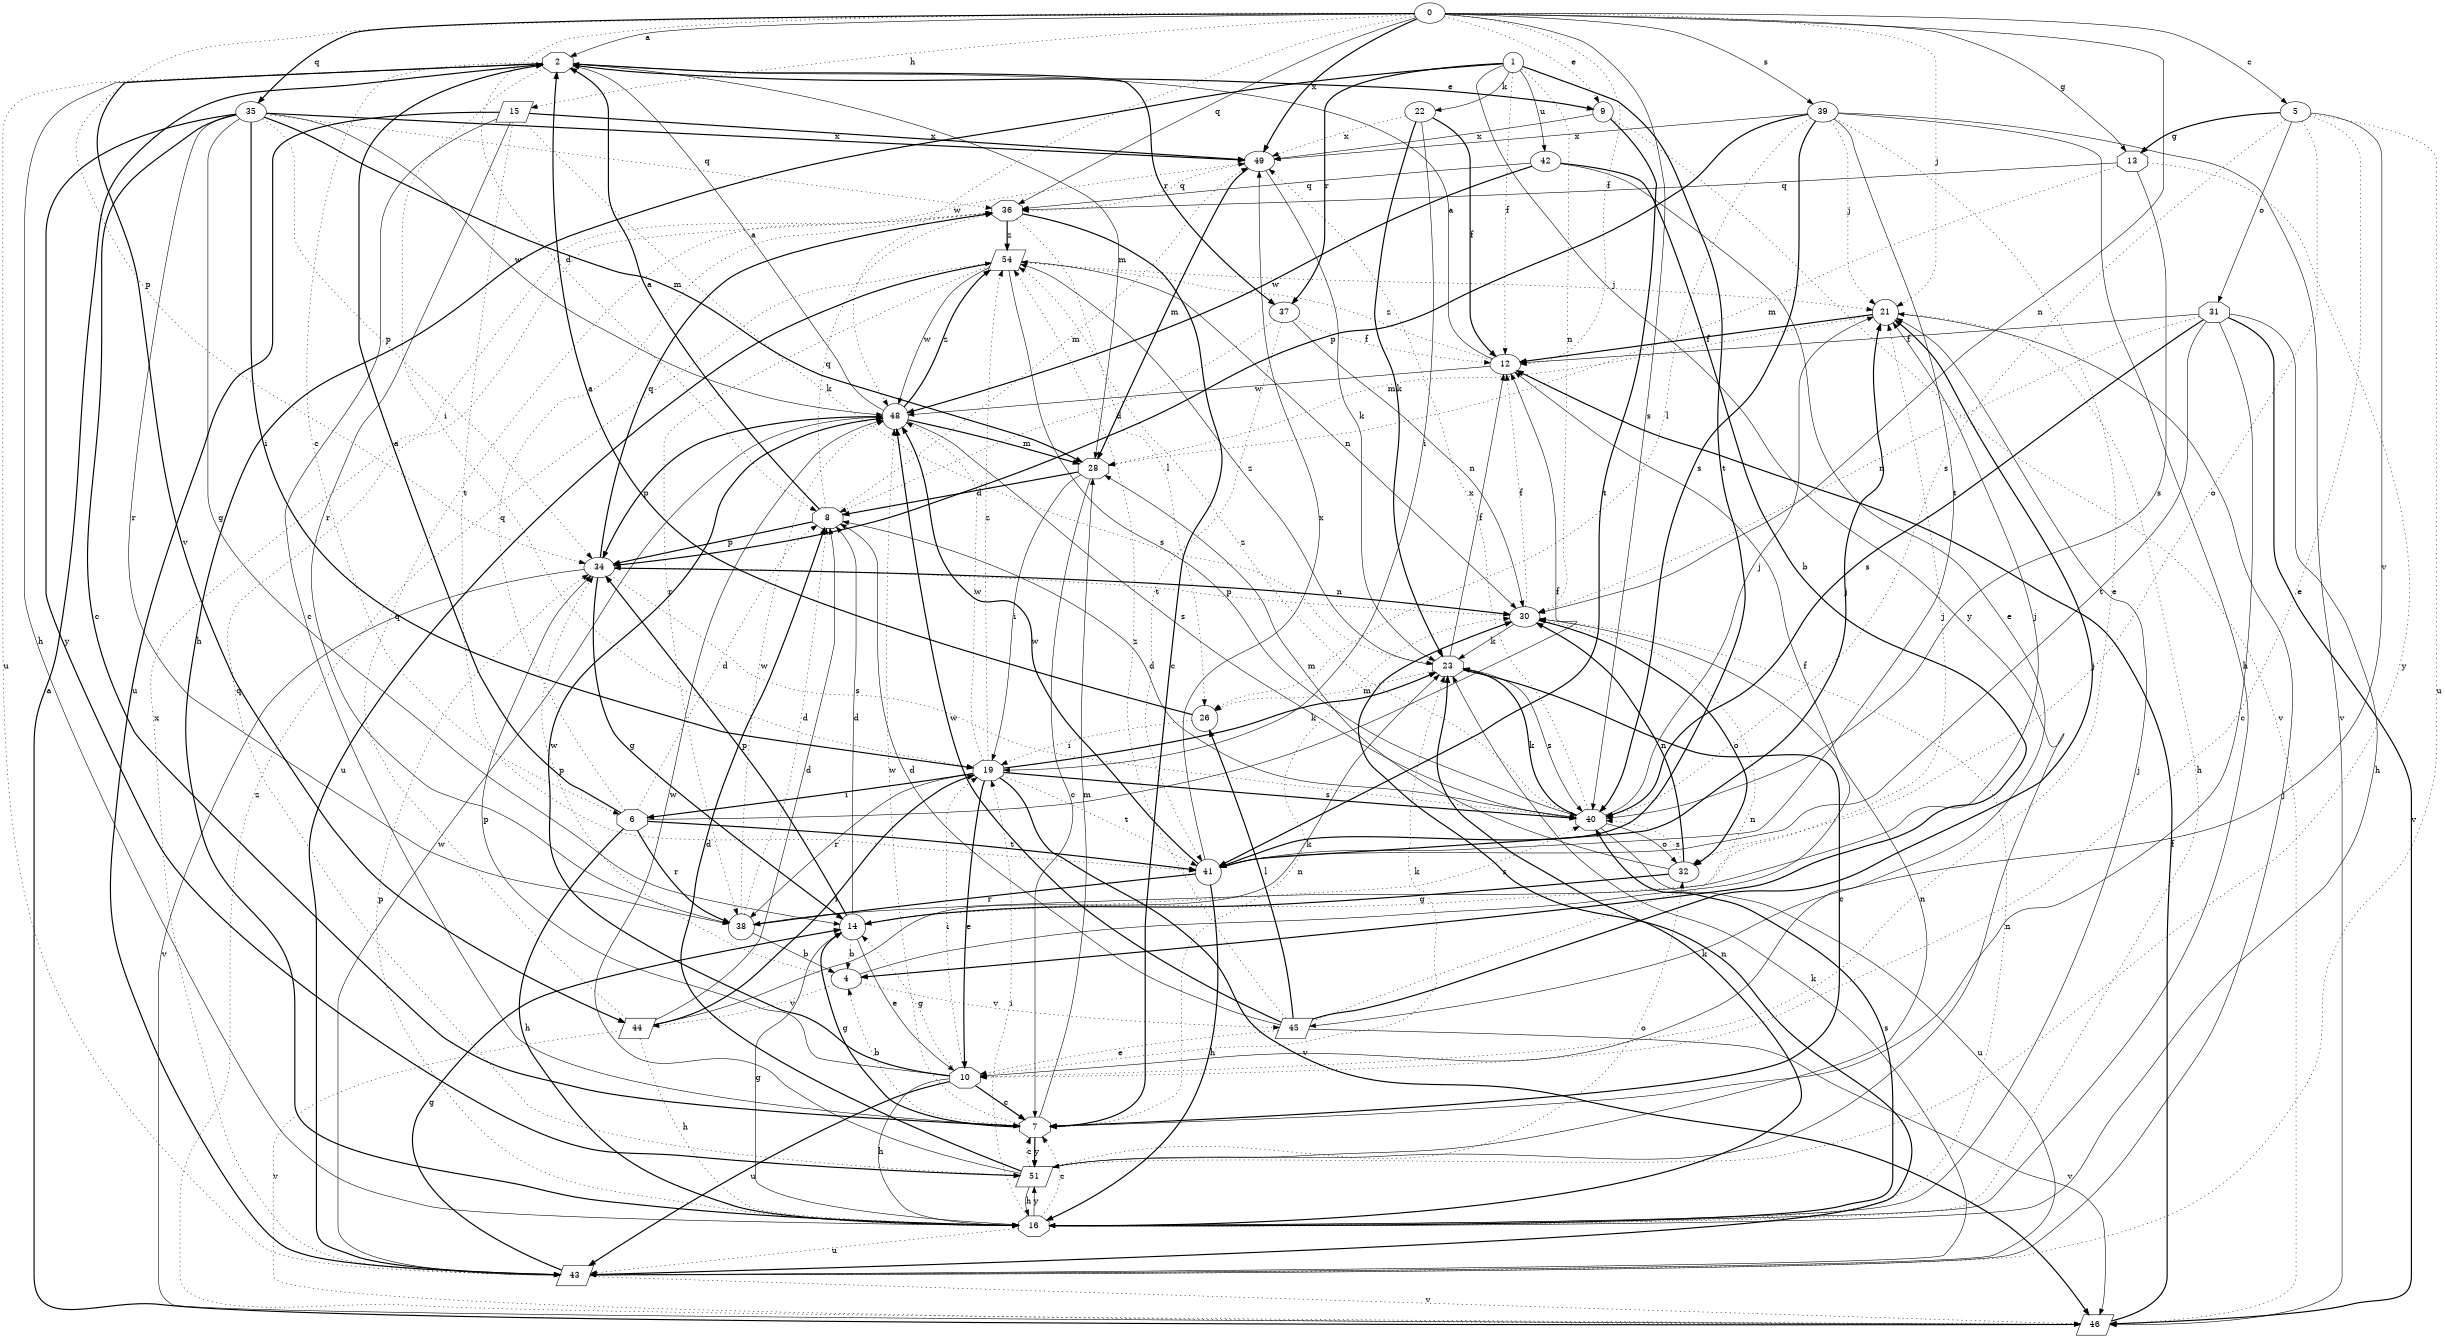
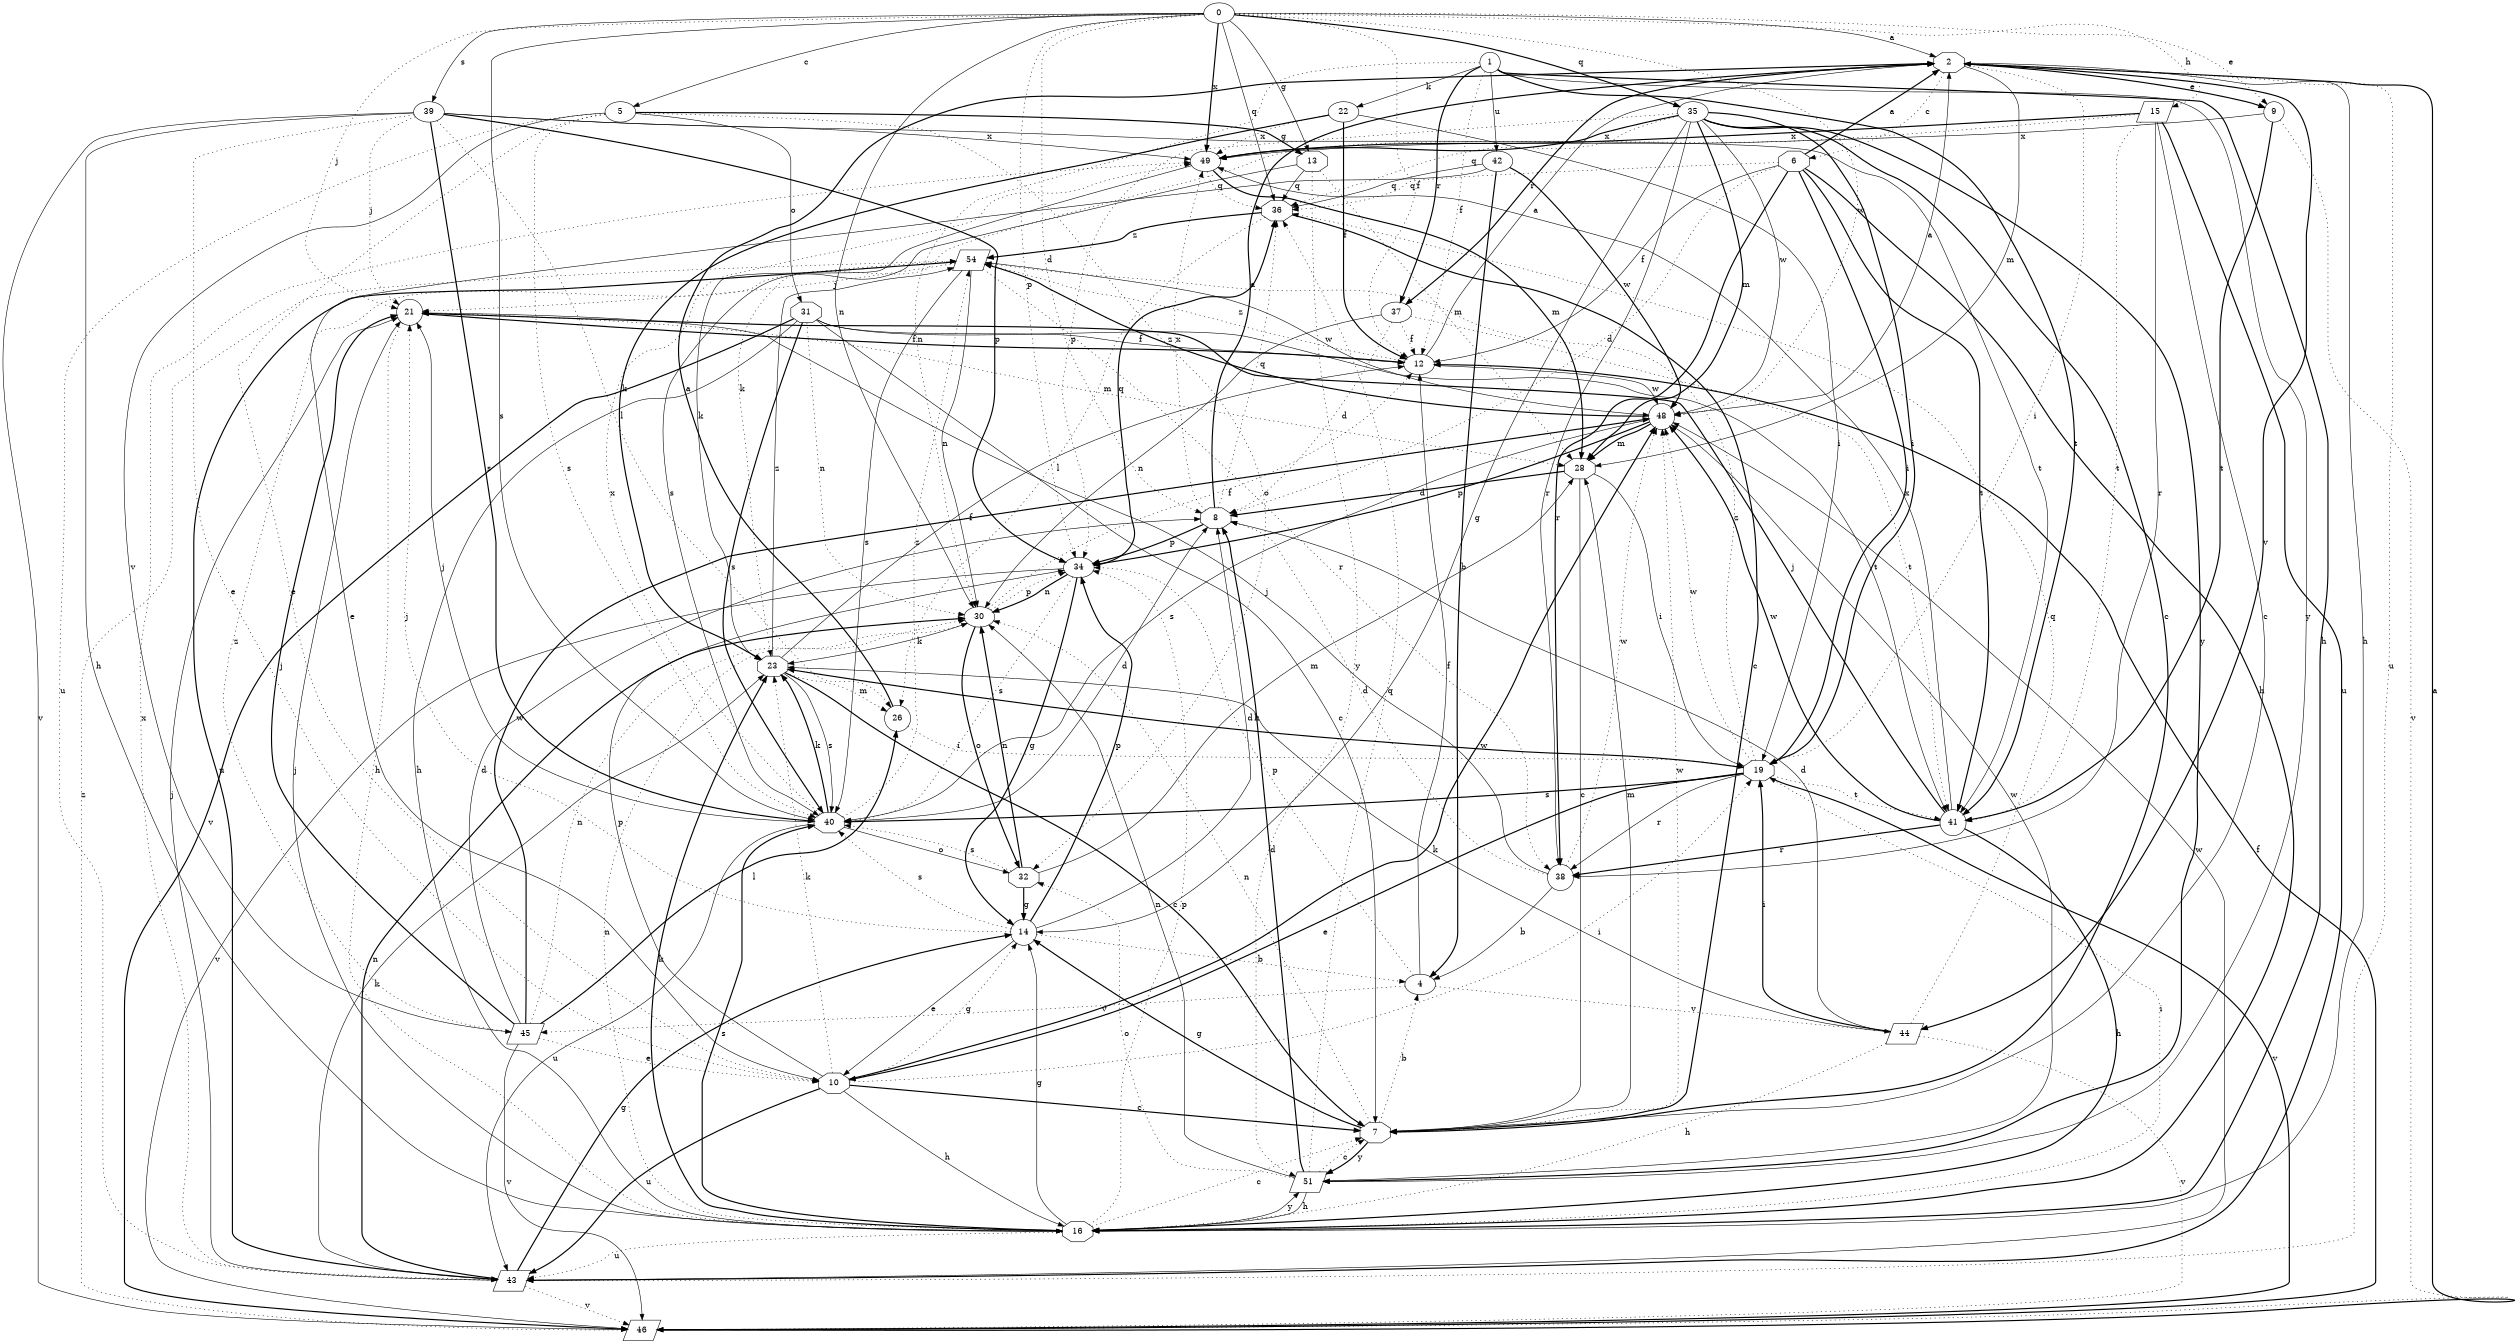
edge "8" -> "49": label "m" -> "x"
edge "19" -> "6": reversed
node "32": shape ellipse -> octagon
